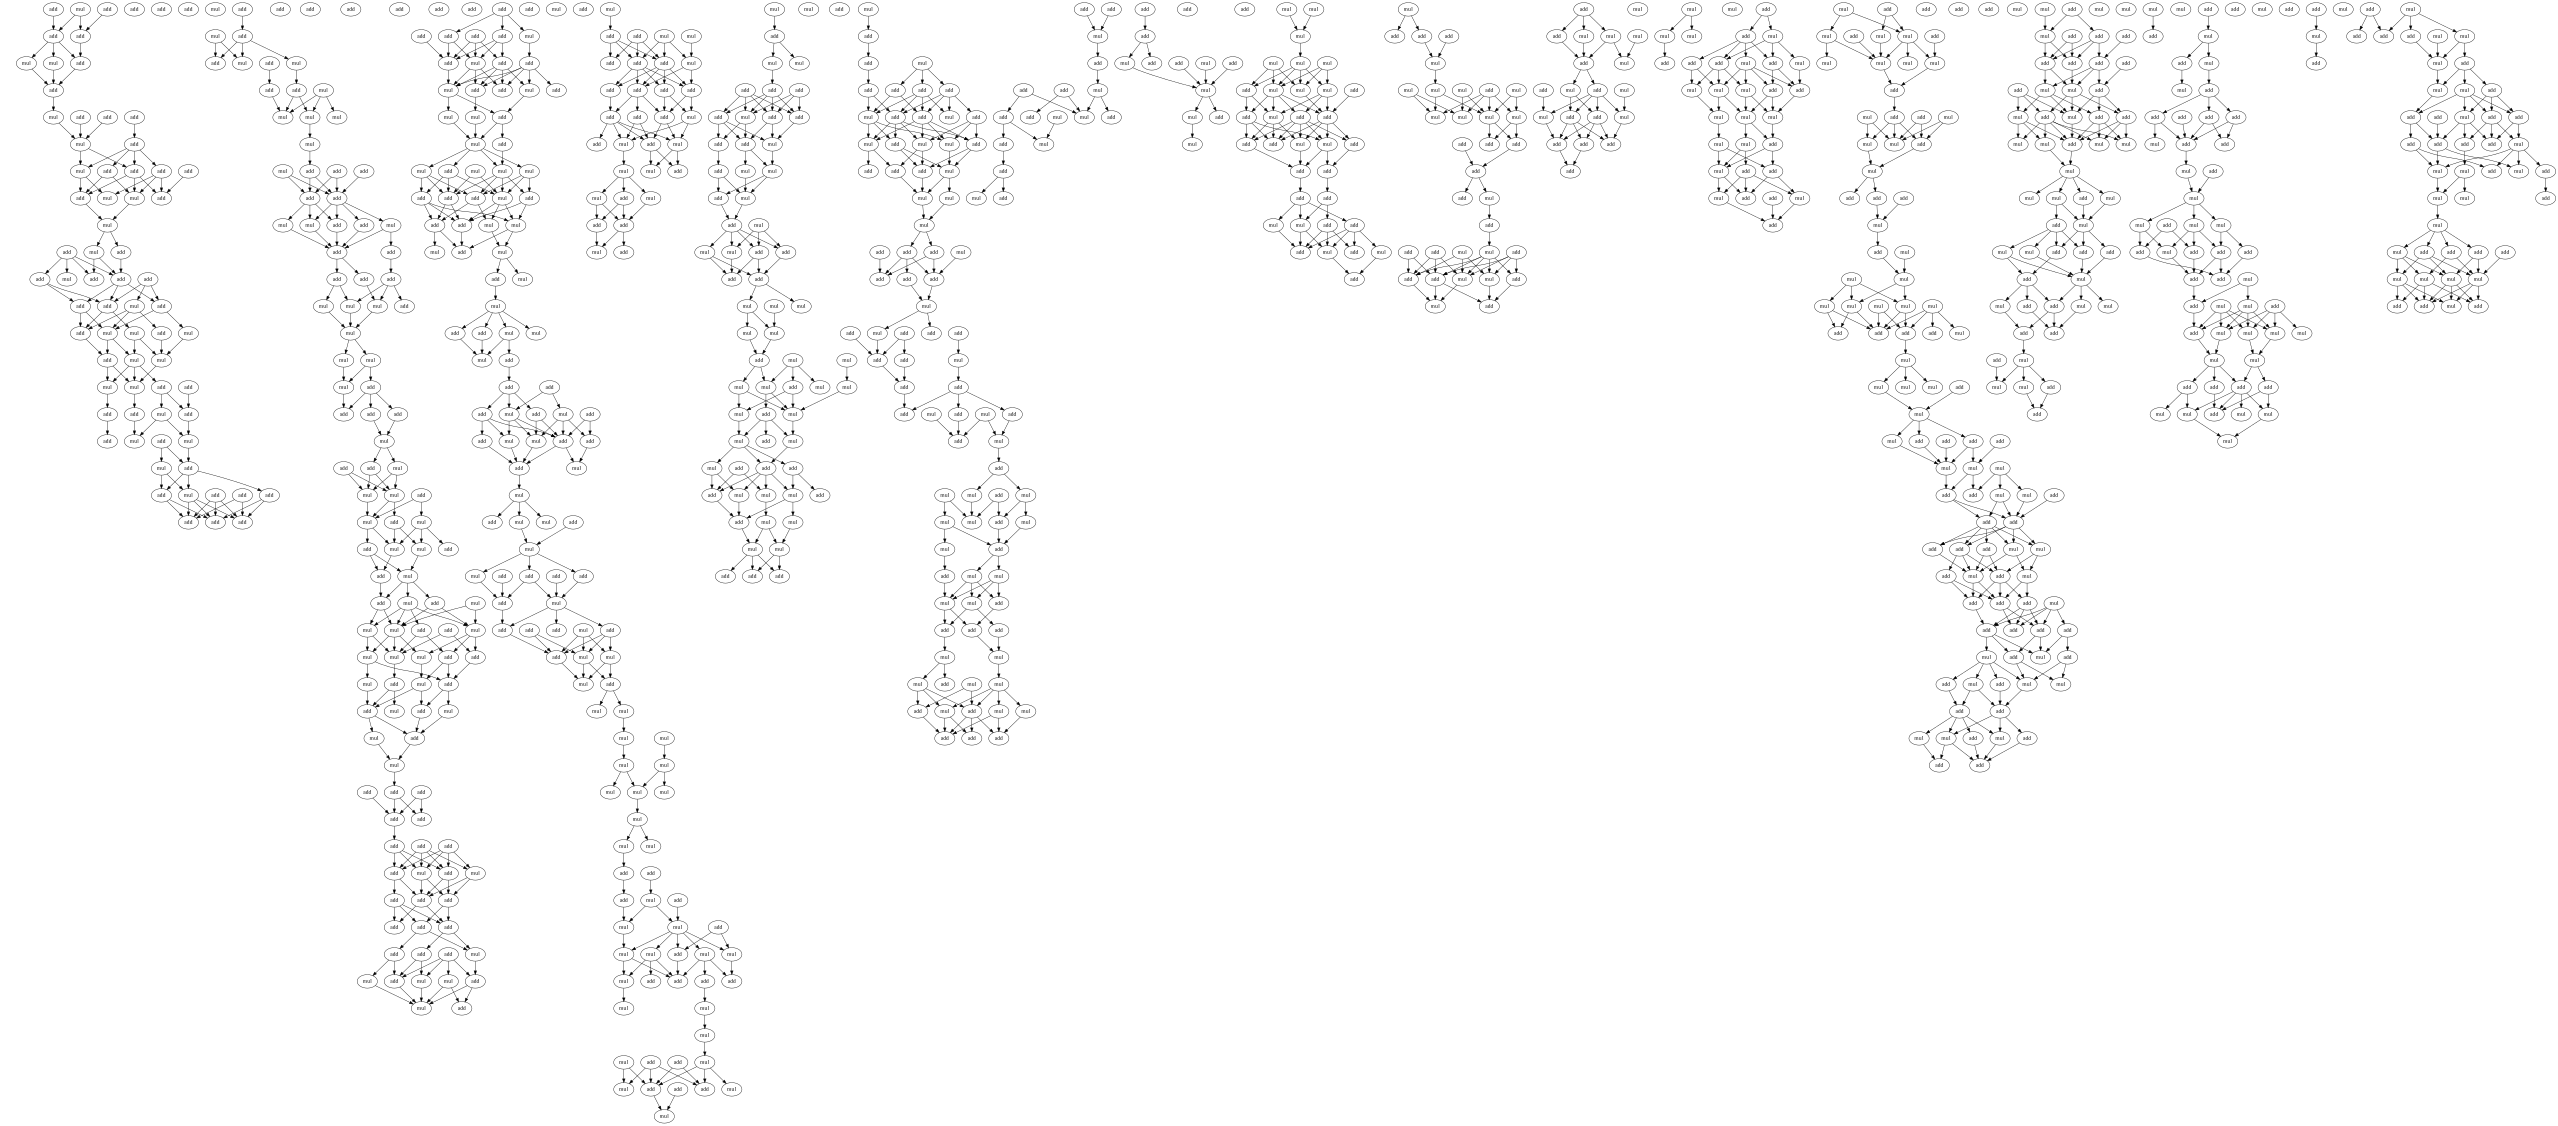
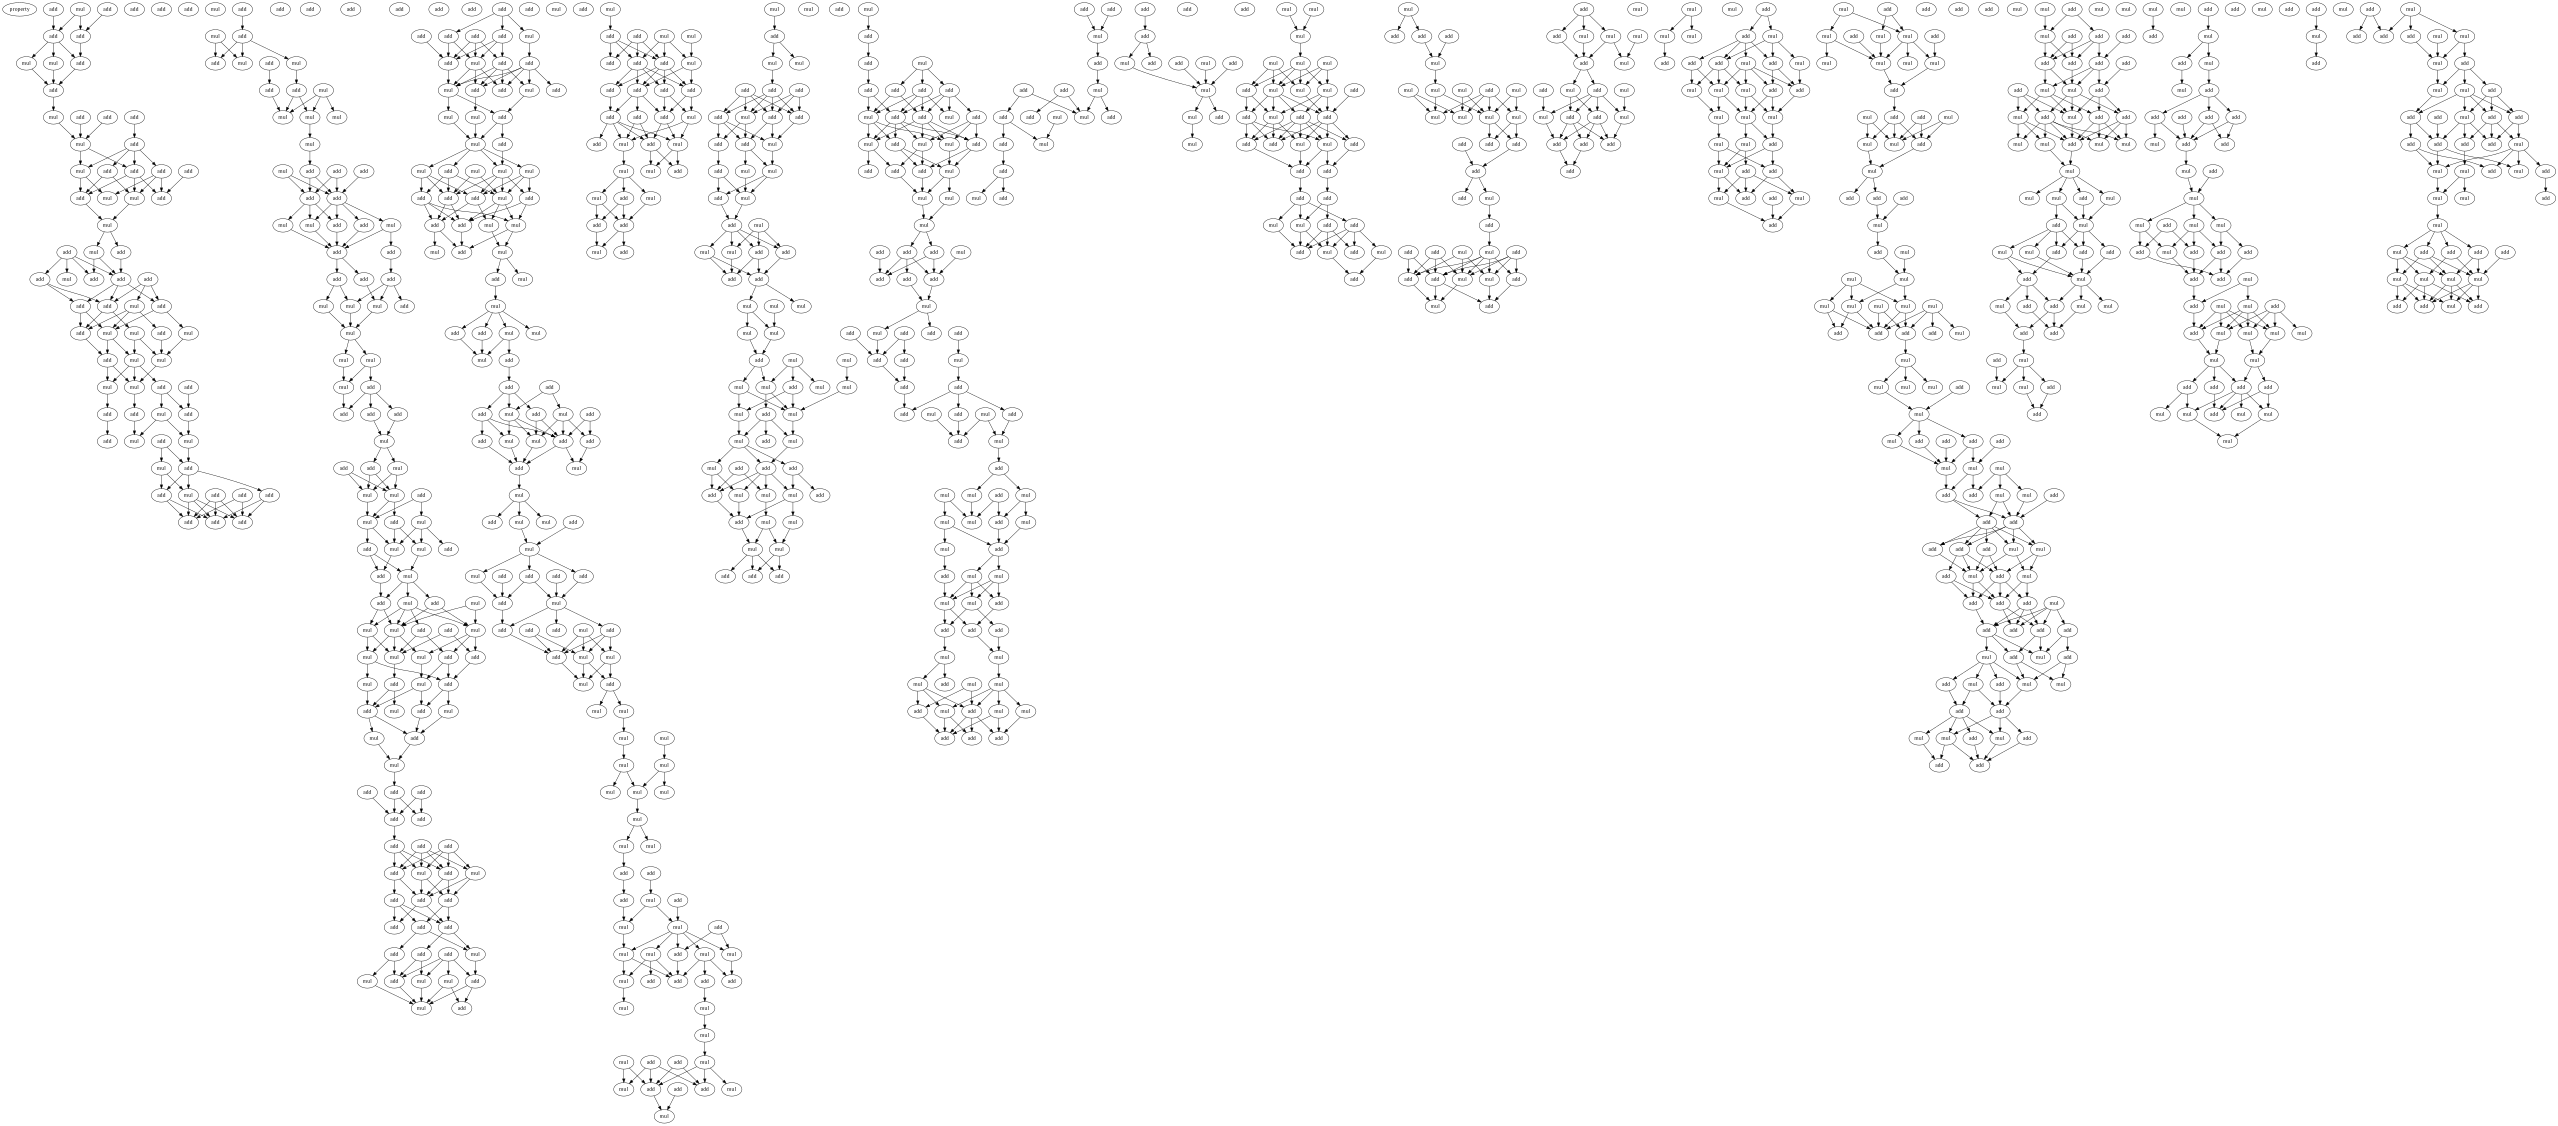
node "property": added
